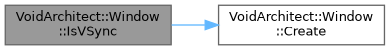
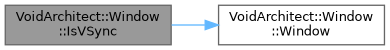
node "VoidArchitect::Window ::Create": label "VoidArchitect::Window ::Create" -> "VoidArchitect::Window ::Window"
